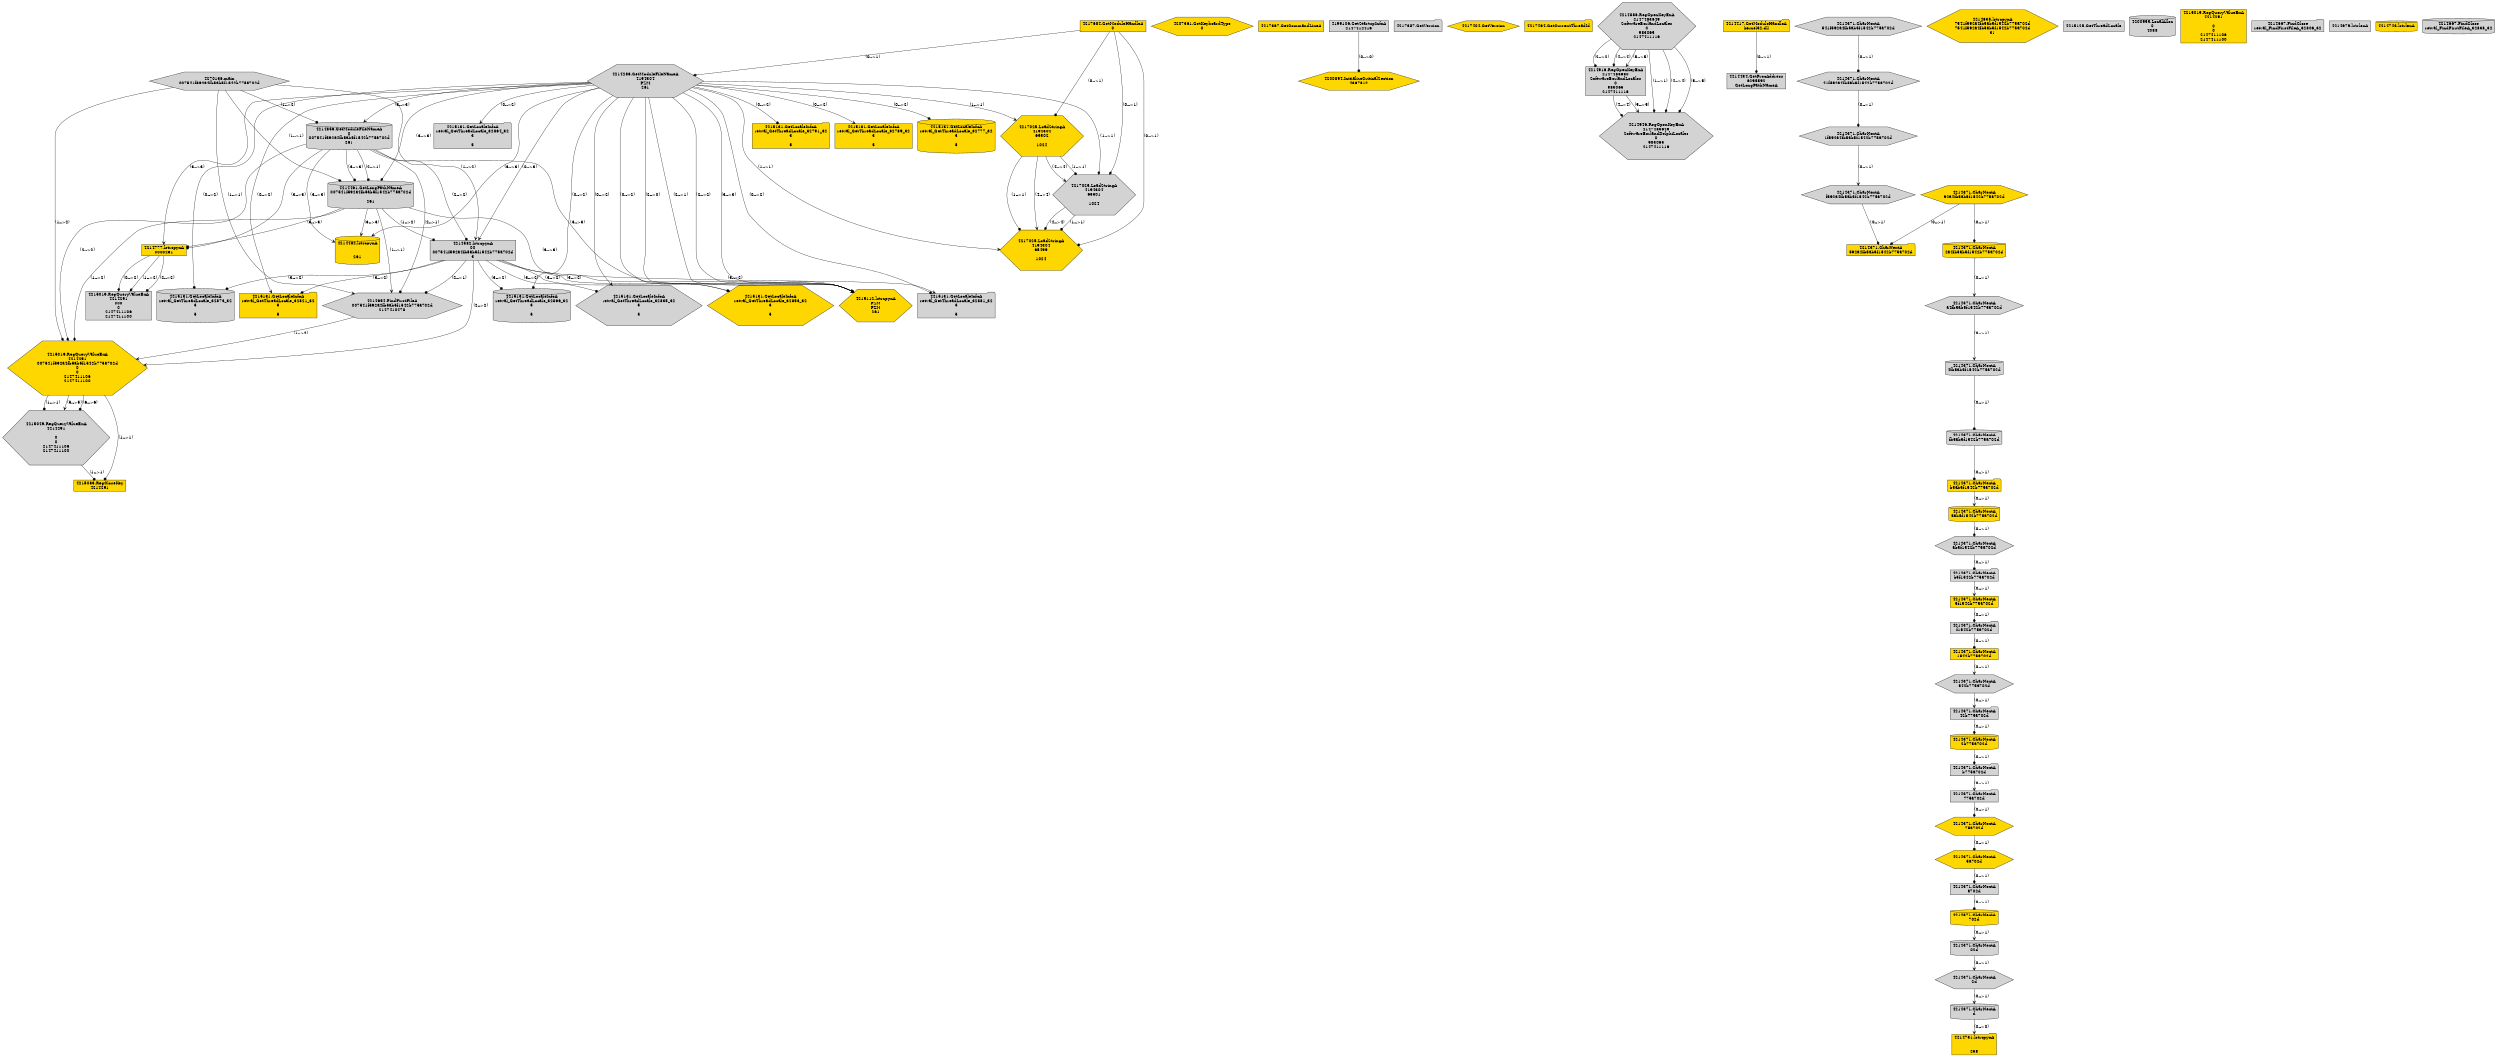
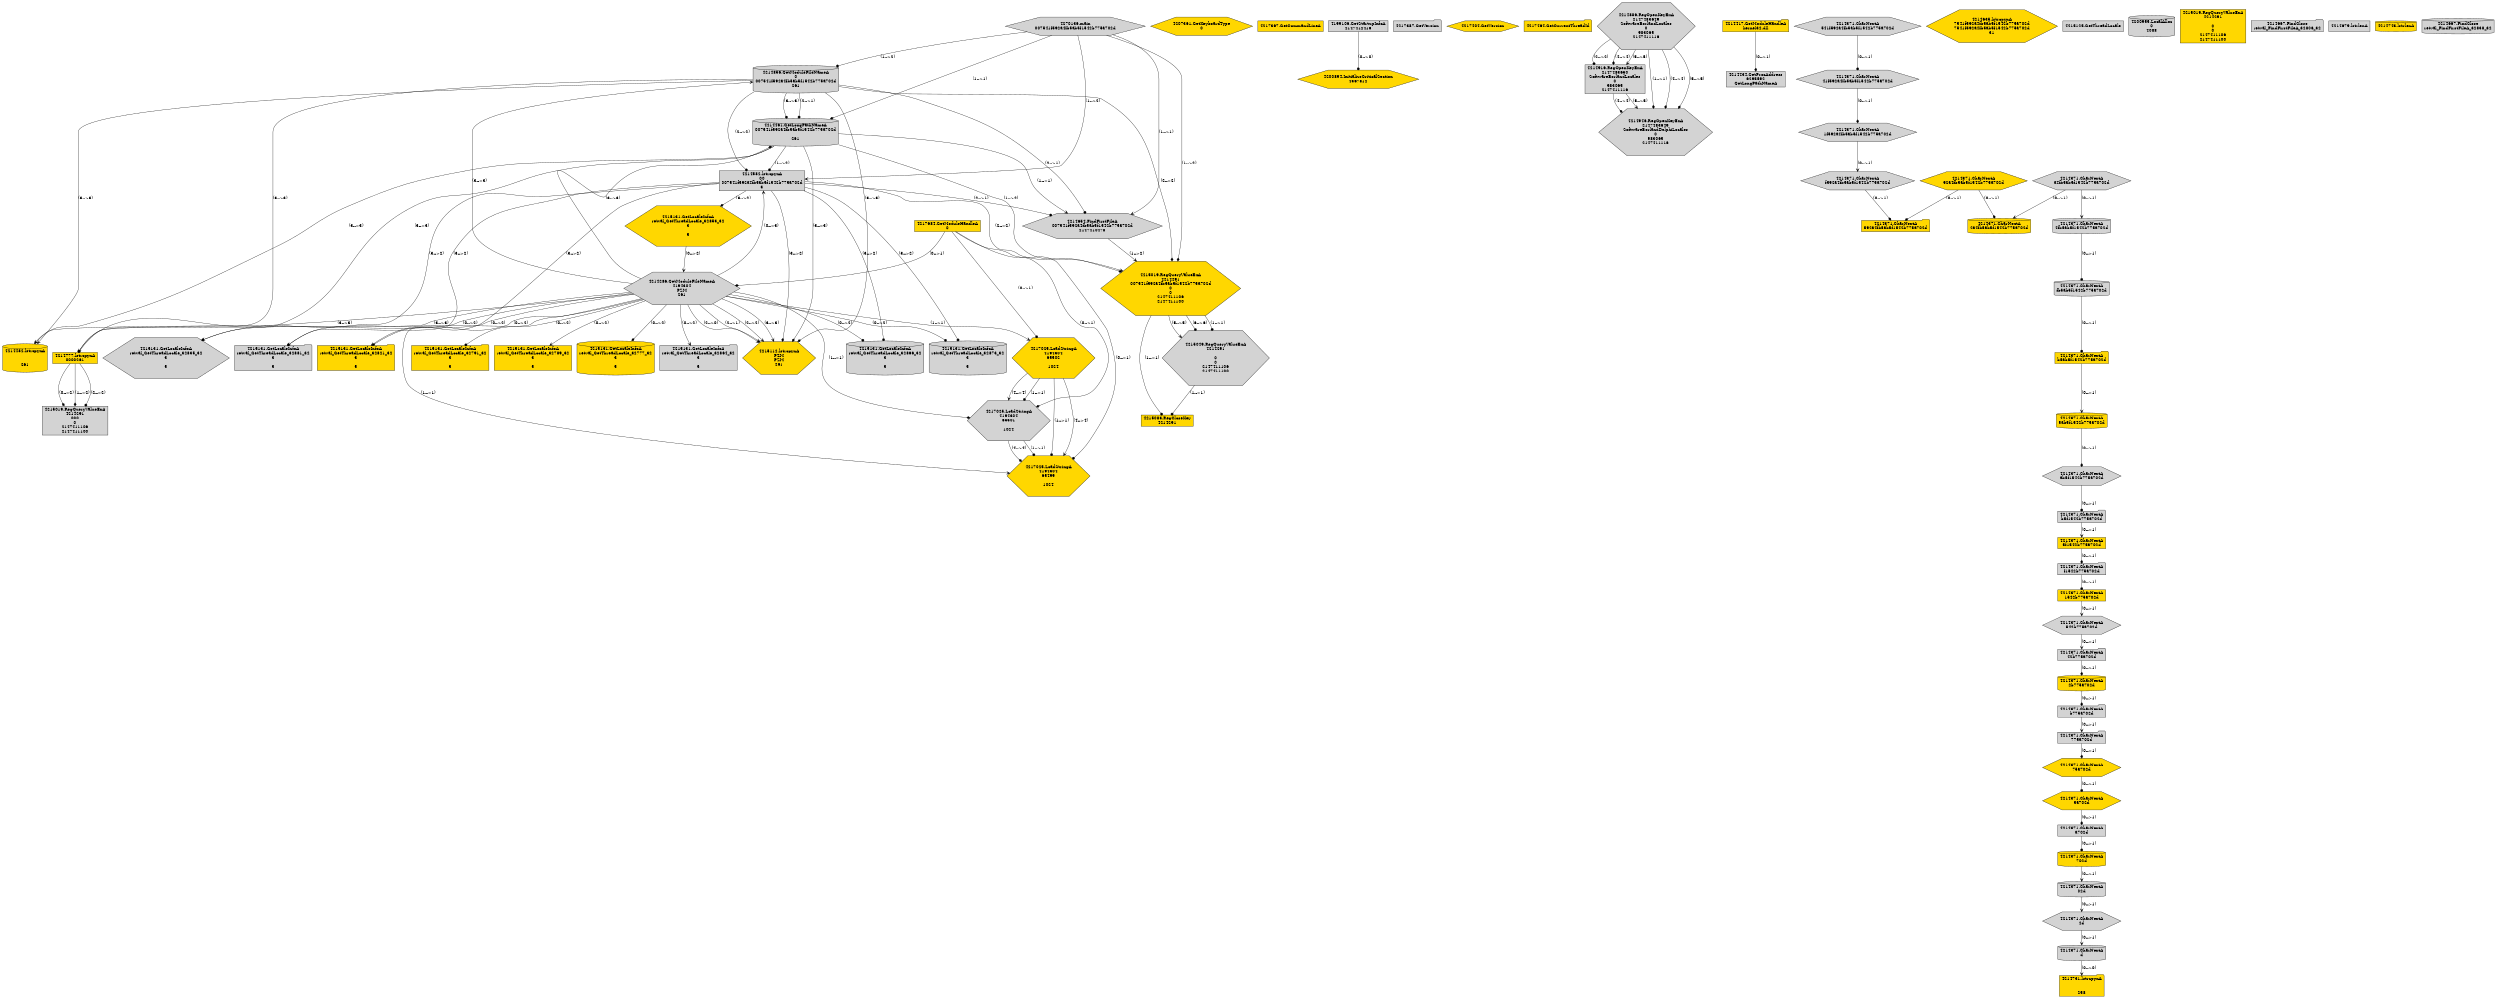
edge "4214286.GetModuleFileNameA 4194304 PZM 261" -> "4215131.GetLocaleInfoA retval_GetThreadLocale_32853_32 3 5": reversed
edge "4214371.CharNextA 2a4fb5ab5f1542b775a702d" -> "4214371.CharNextA a4fb5ab5f1542b775a702d": reversed
